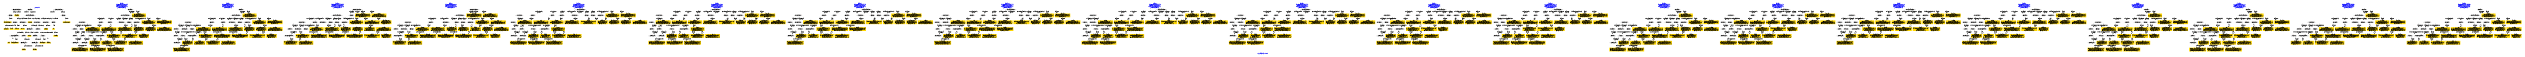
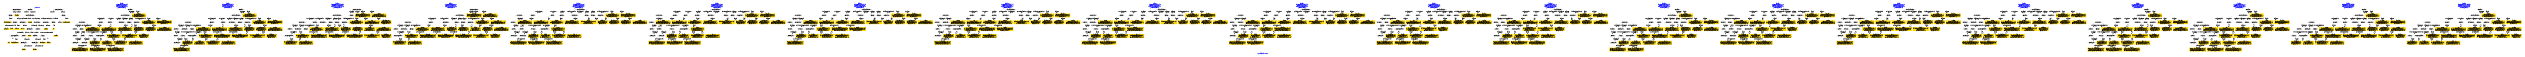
edge "title" -> "provenance": now "E33_Linguistic_Object1" -> "provenance"
